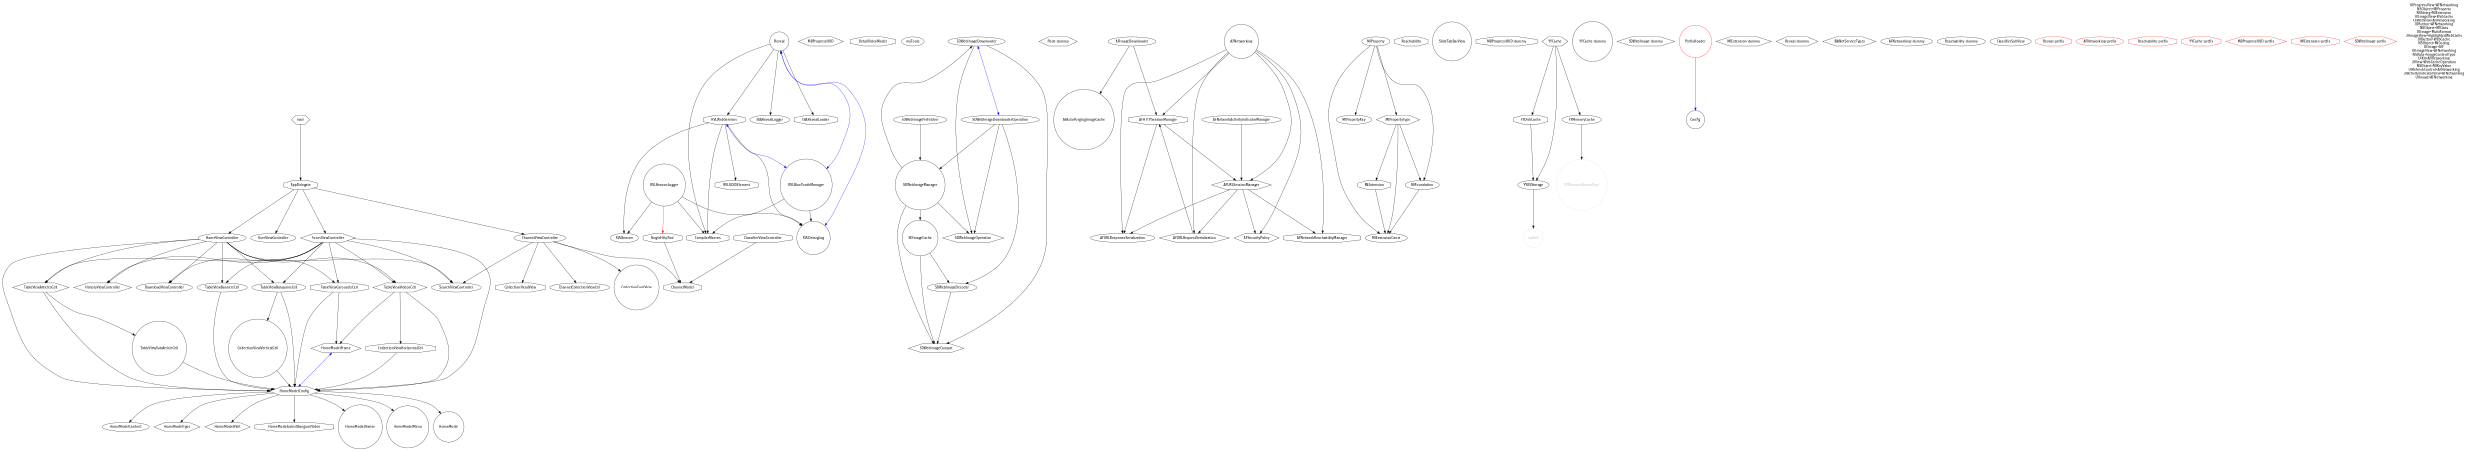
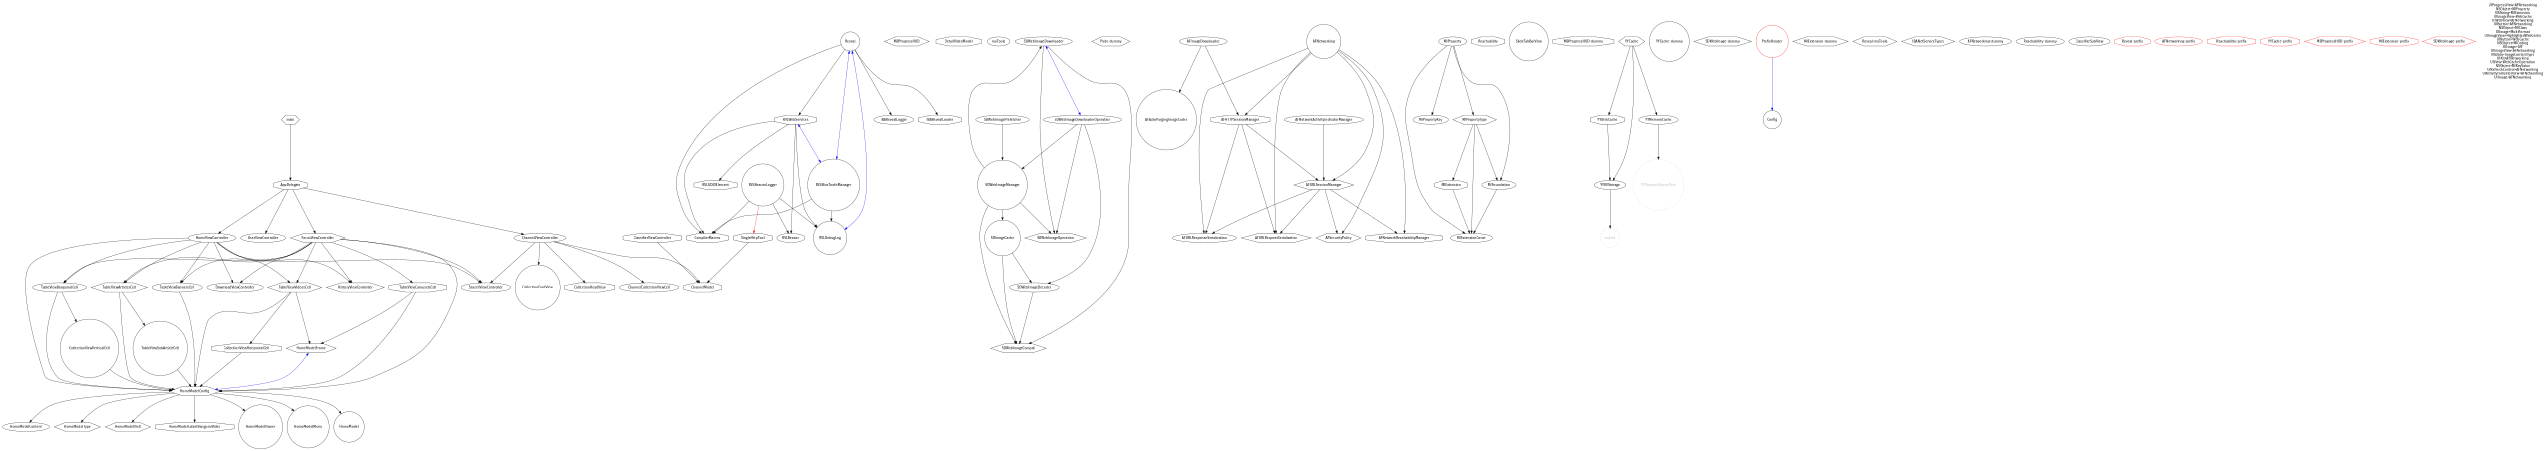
node "Reveal-dummy": label "Reveal-dummy" -> "Reveal-myTools"
edge "AFURLRequestSerialization" -> "AFHTTPSessionManager": reversed
edge "HomeViewController" -> "TableViewCarouselsCell": removed
